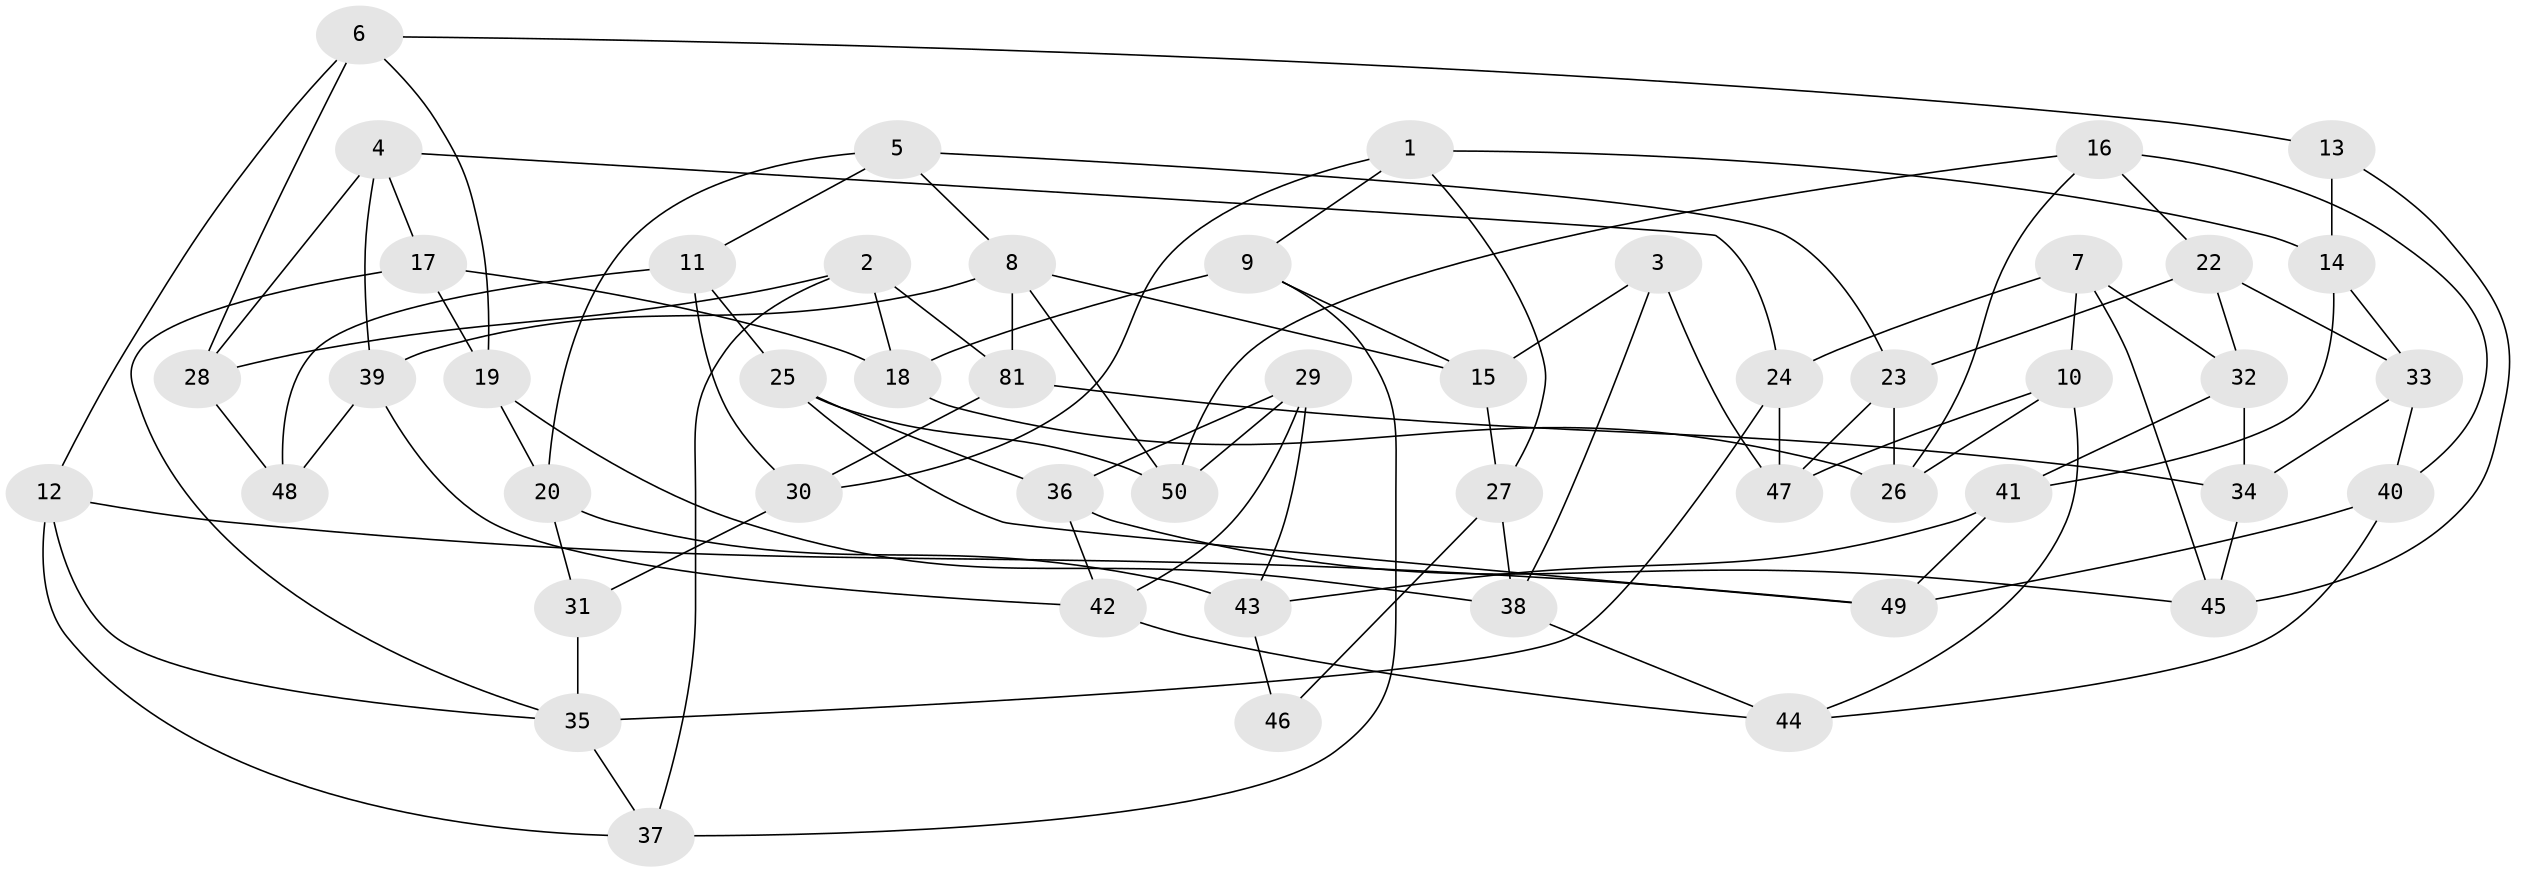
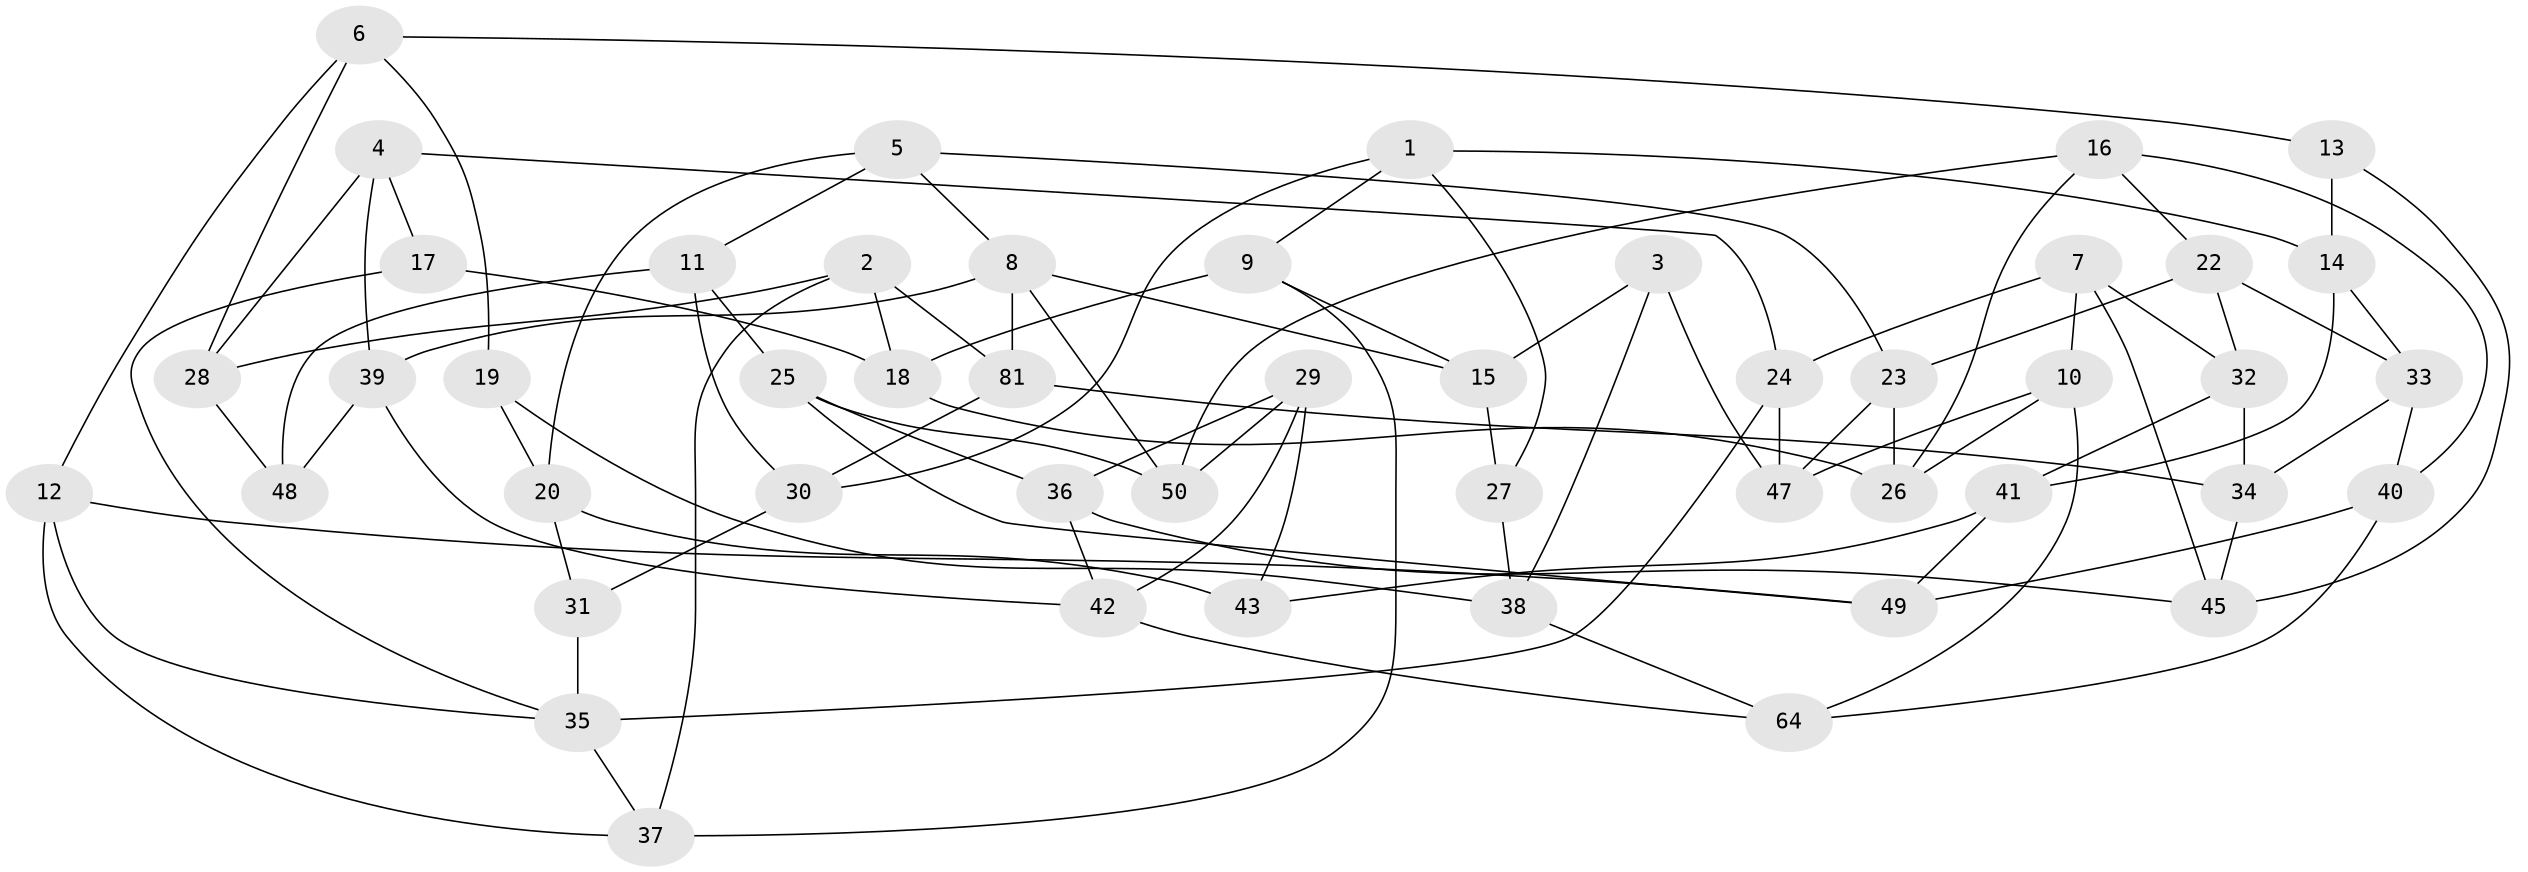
edge "17" -- "19": removed
node "46": removed
node "44": label "44" -> "64"
